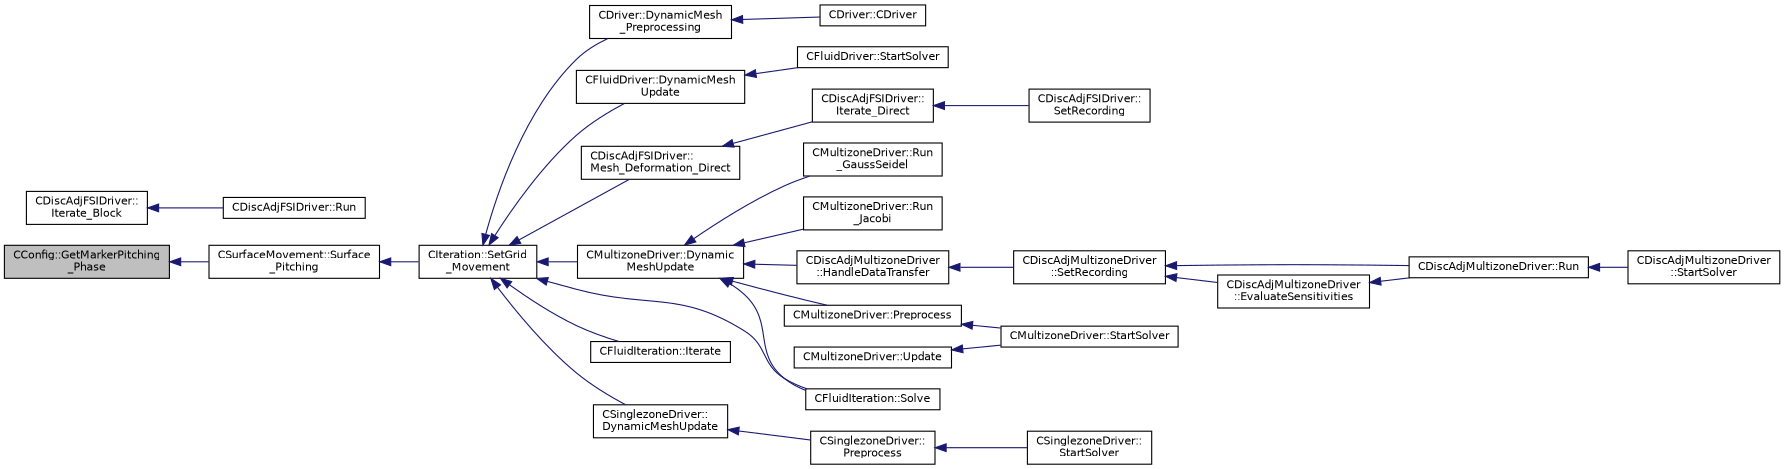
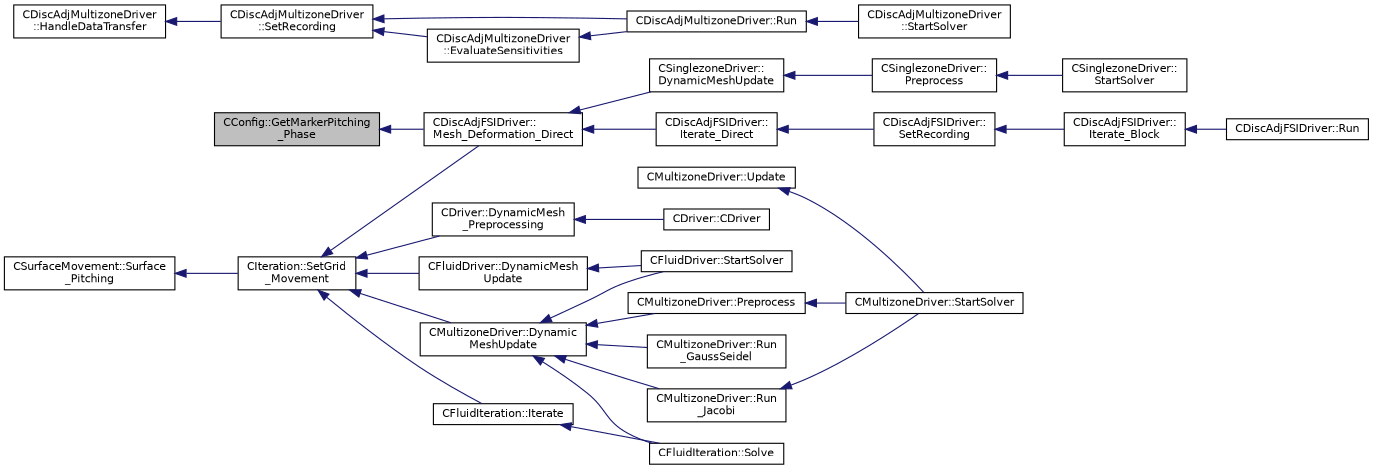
edge "CDiscAdjFSIDriver:: Iterate_Block" -> "CDiscAdjFSIDriver:: SetRecording": added
edge "CSurfaceMovement::Surface _Pitching" -> "CConfig::GetMarkerPitching _Phase": now "CDiscAdjFSIDriver:: Mesh_Deformation_Direct" -> "CConfig::GetMarkerPitching _Phase"
edge "CDiscAdjMultizoneDriver ::HandleDataTransfer" -> "CMultizoneDriver::Dynamic MeshUpdate": now "CFluidDriver::StartSolver" -> "CMultizoneDriver::Dynamic MeshUpdate"
edge "CFluidIteration::Solve" -> "CIteration::SetGrid _Movement": now "CFluidIteration::Solve" -> "CFluidIteration::Iterate"
edge "CSinglezoneDriver:: DynamicMeshUpdate" -> "CIteration::SetGrid _Movement": now "CSinglezoneDriver:: DynamicMeshUpdate" -> "CDiscAdjFSIDriver:: Mesh_Deformation_Direct"
edge "CMultizoneDriver::StartSolver" -> "CMultizoneDriver::Run _Jacobi": added
